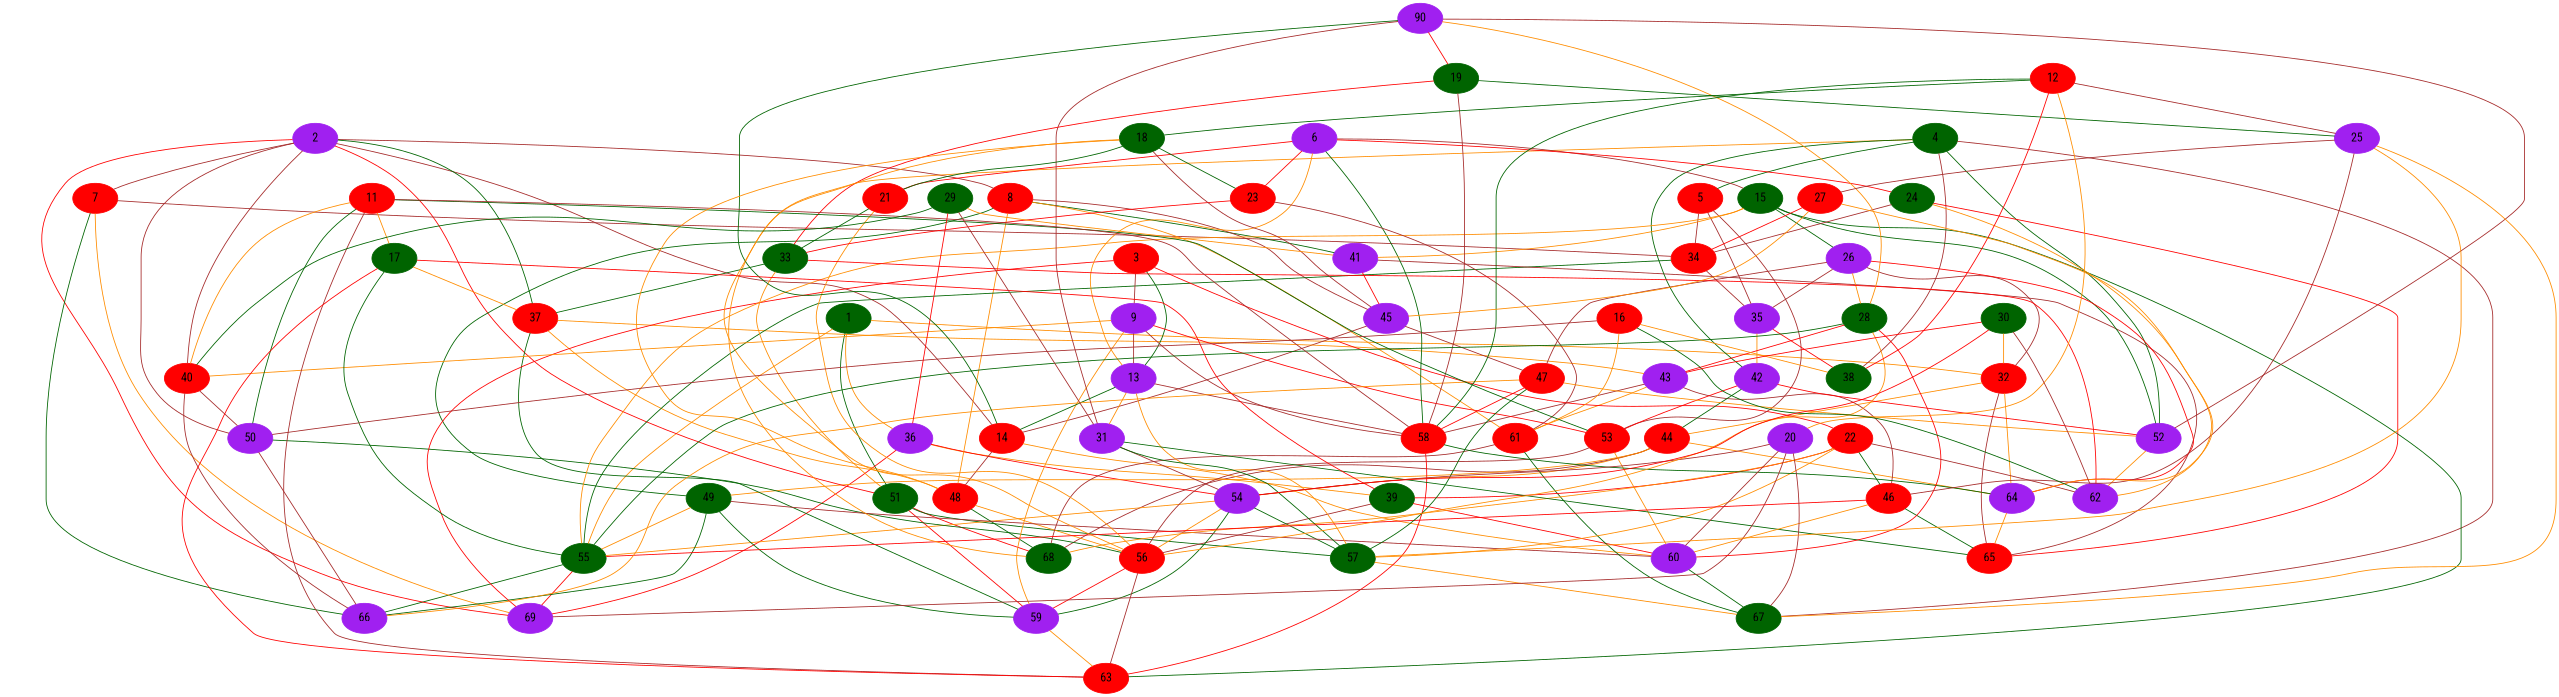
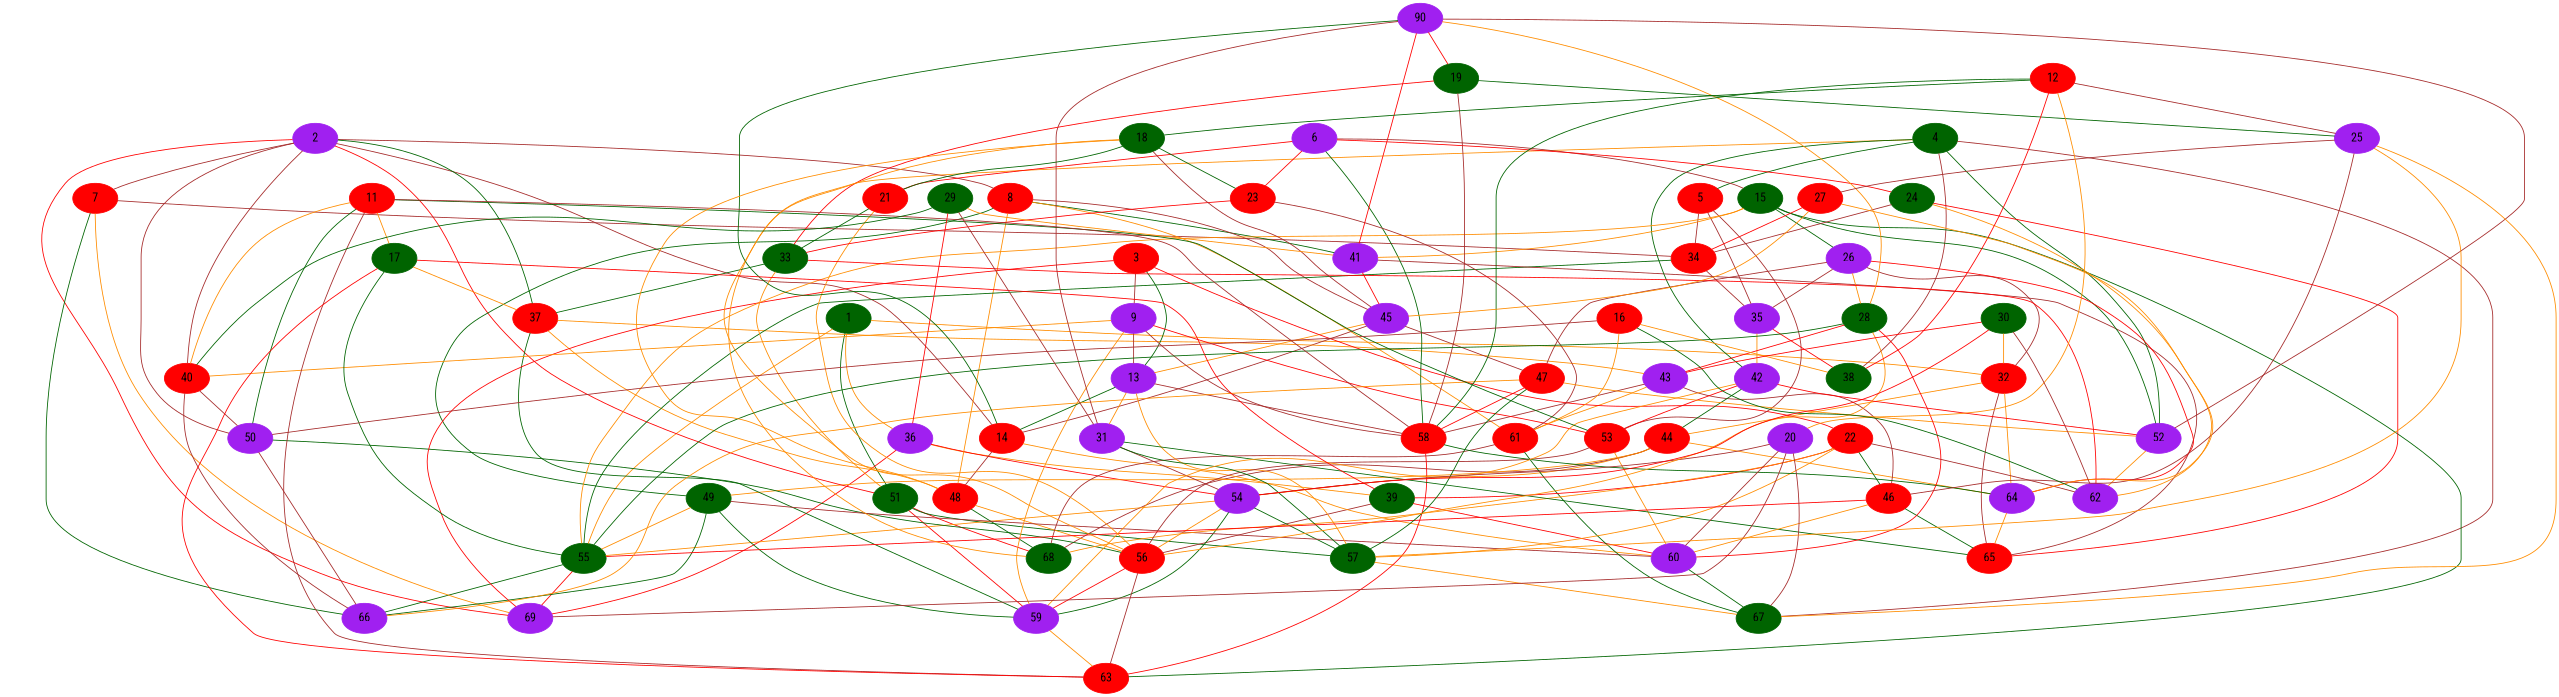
edge "90" -- "41": added
edge "6" -- "13": now "45" -- "13"
edge "42" -- "59": added
